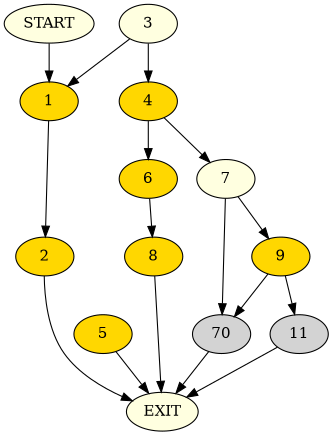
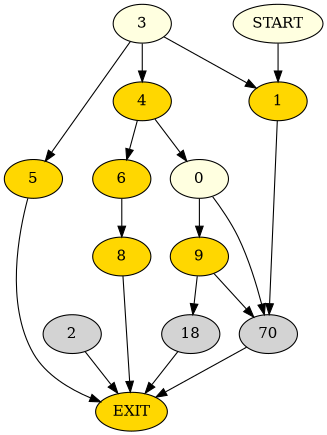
edge "3" -> "5": added
edge "1" -> "2": now "1" -> "70"
node "7": label "7" -> "0"
node "2": fillcolor gold -> lightgrey
node "11": label "11" -> "18"
node "EXIT": fillcolor lightyellow -> gold
